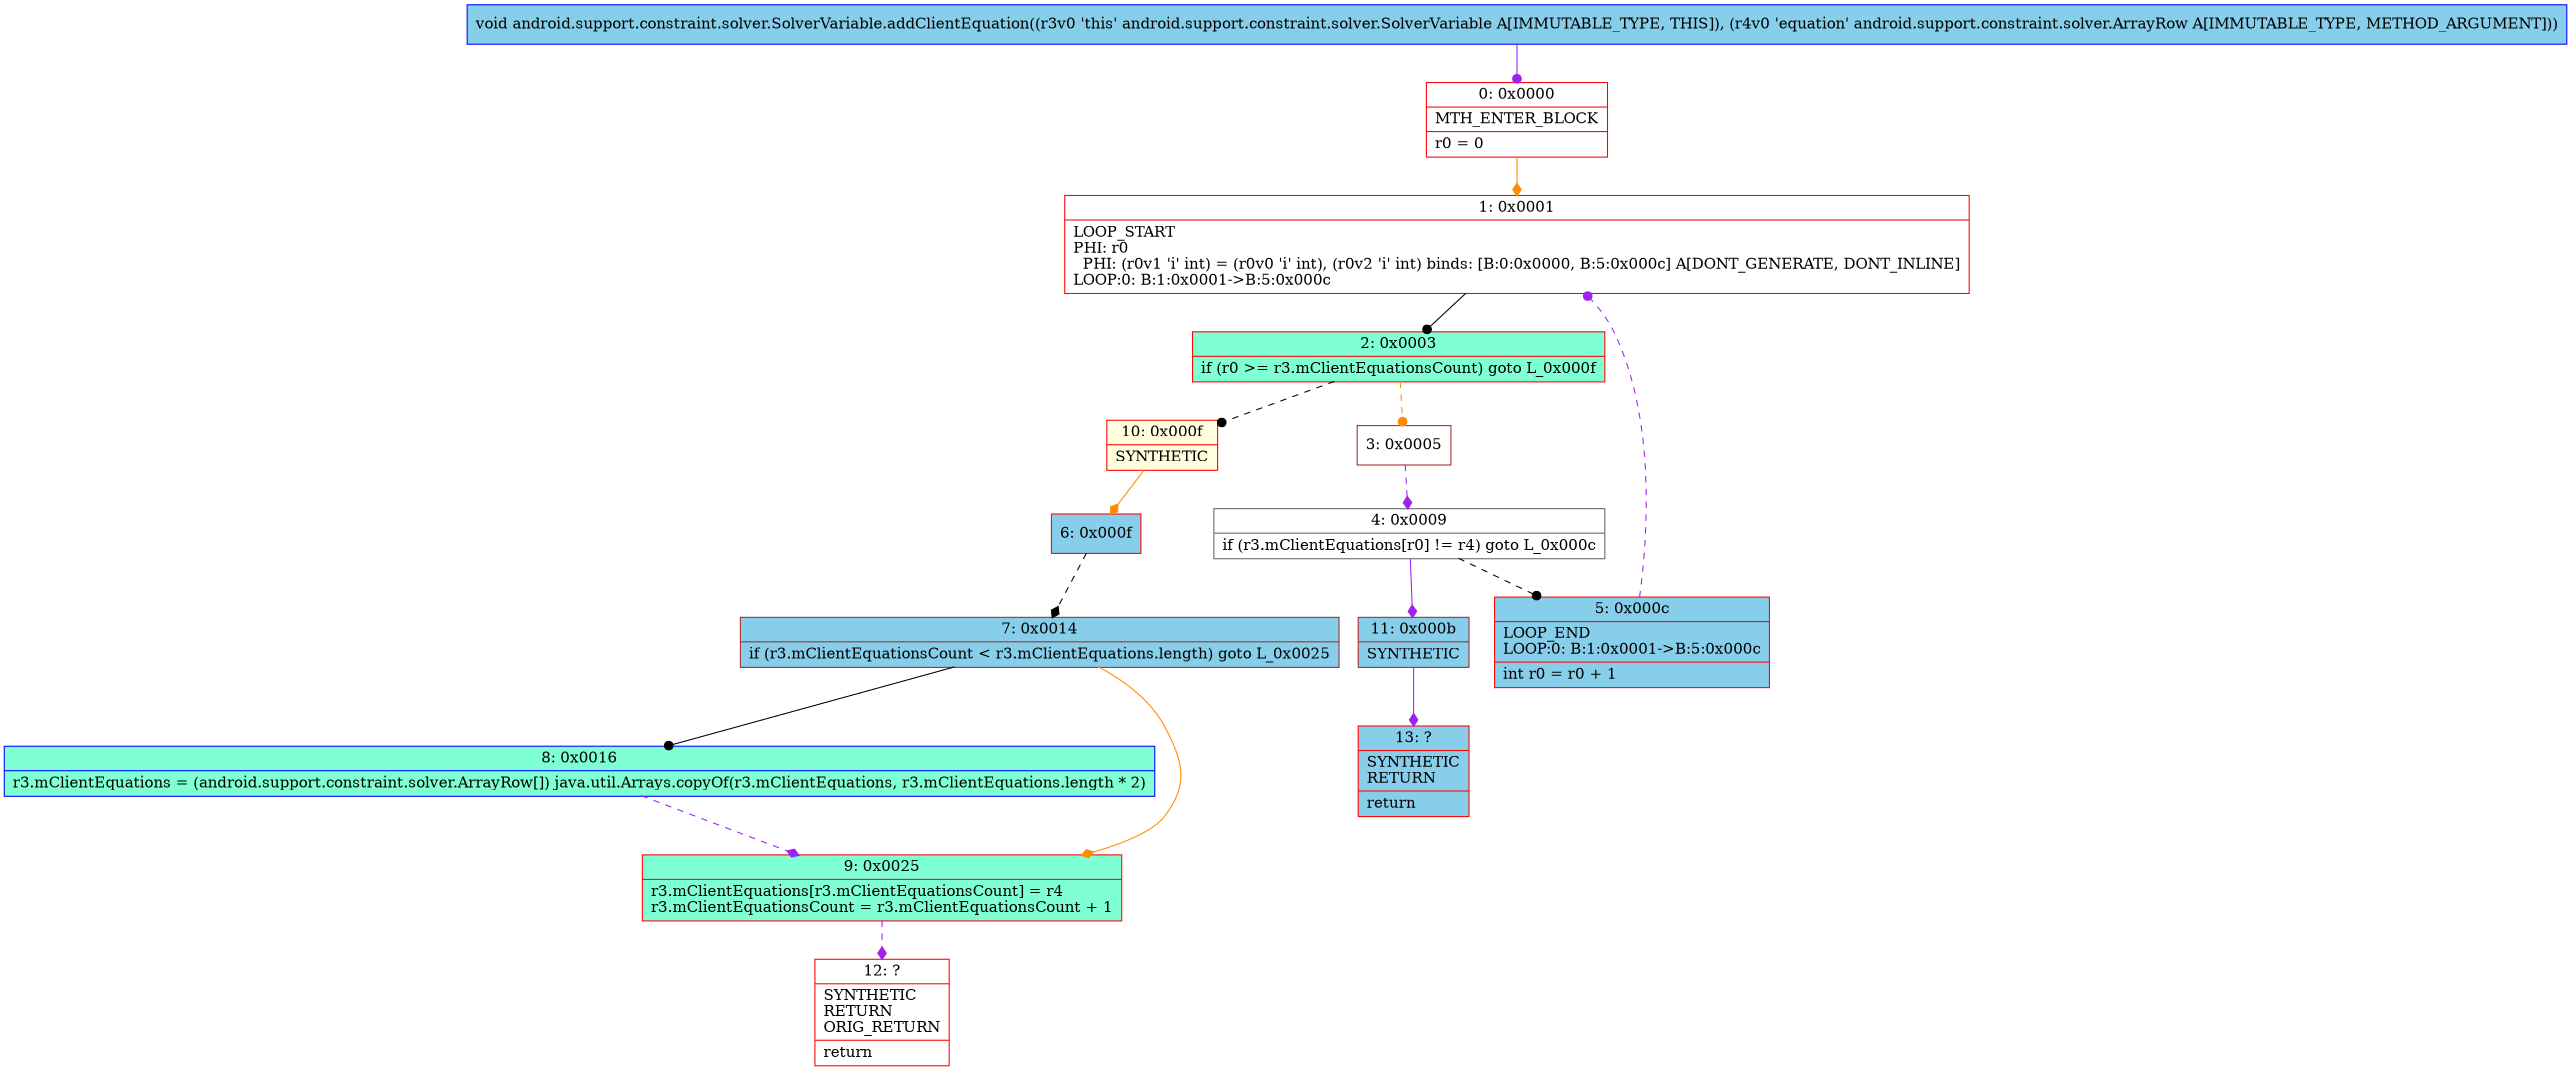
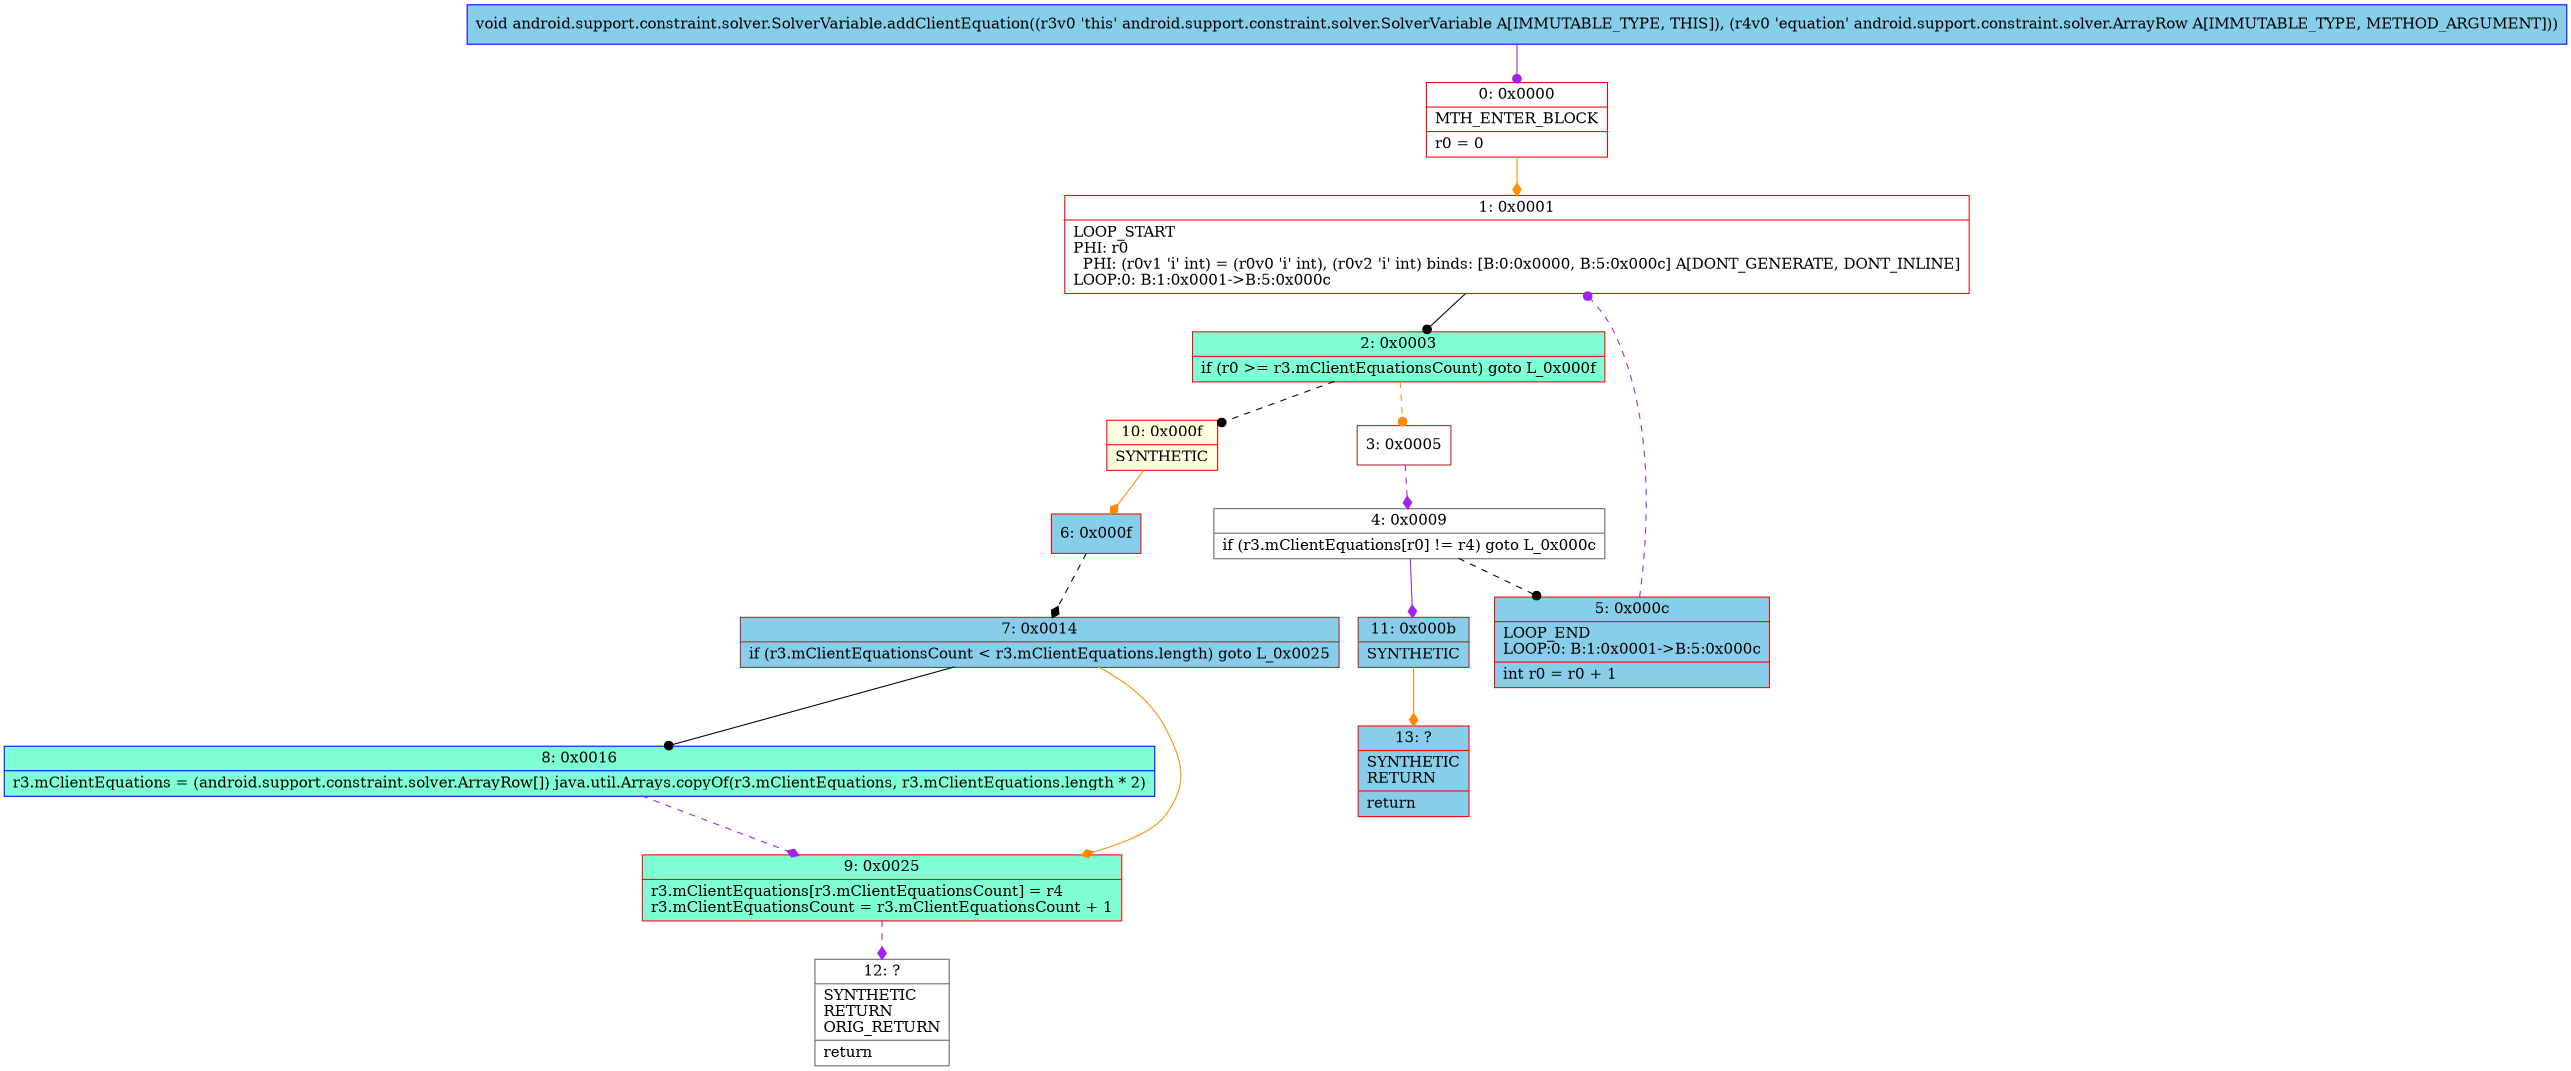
edge "11: 0x000b" -> "13: ?": color purple -> darkorange
node "12: ?": color red -> gray40
